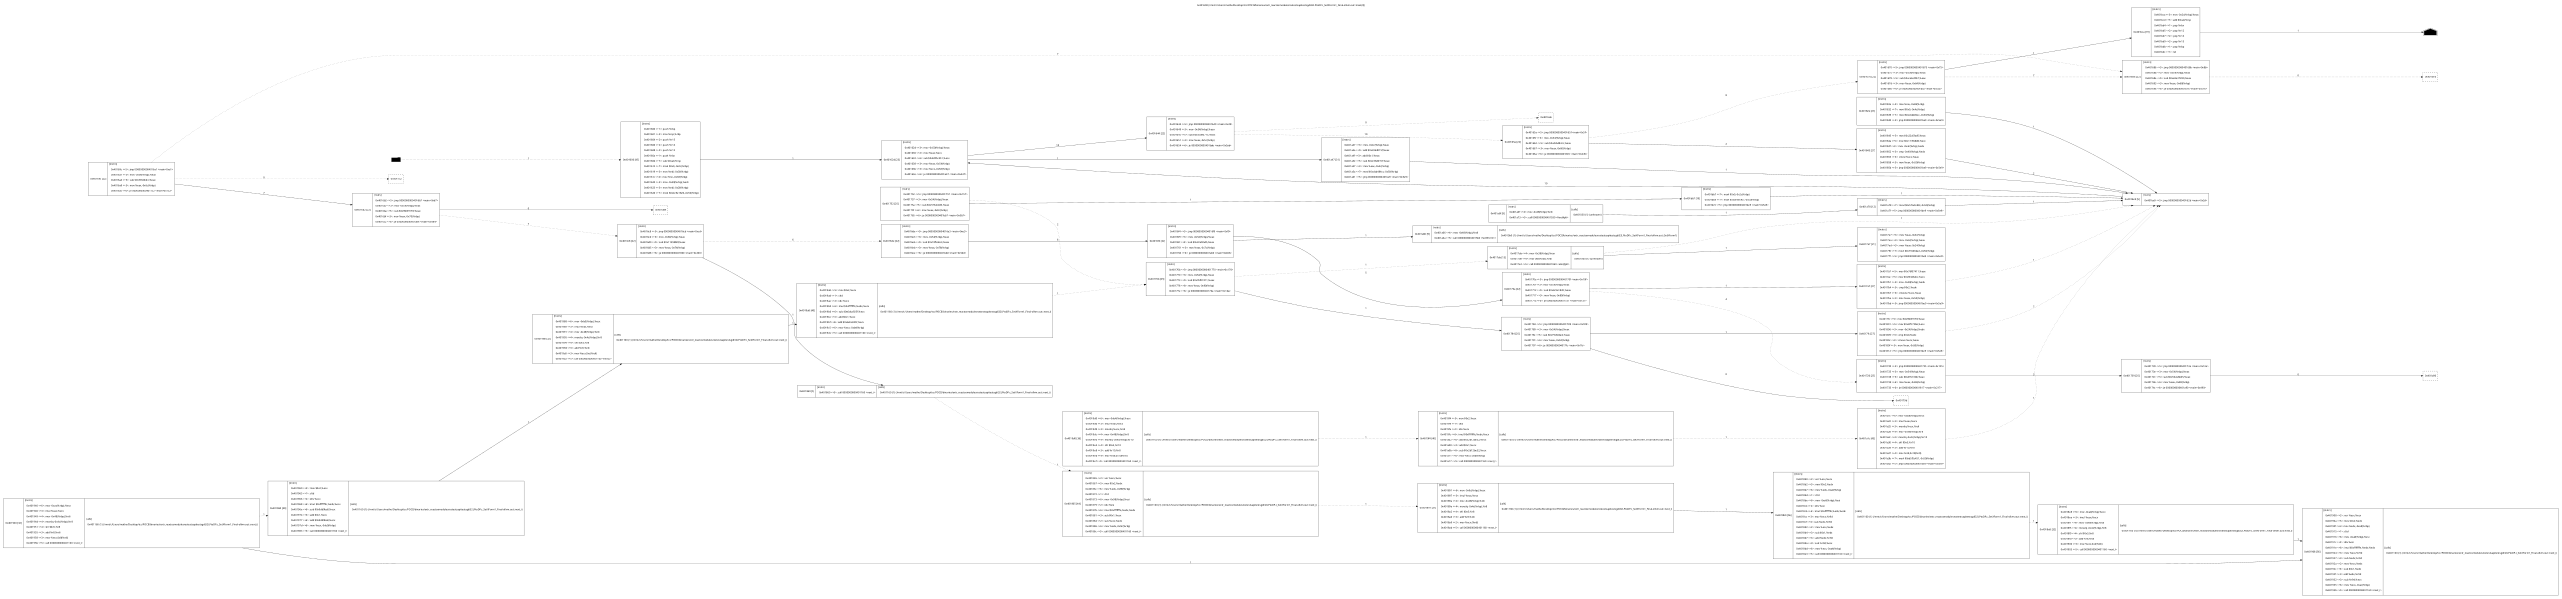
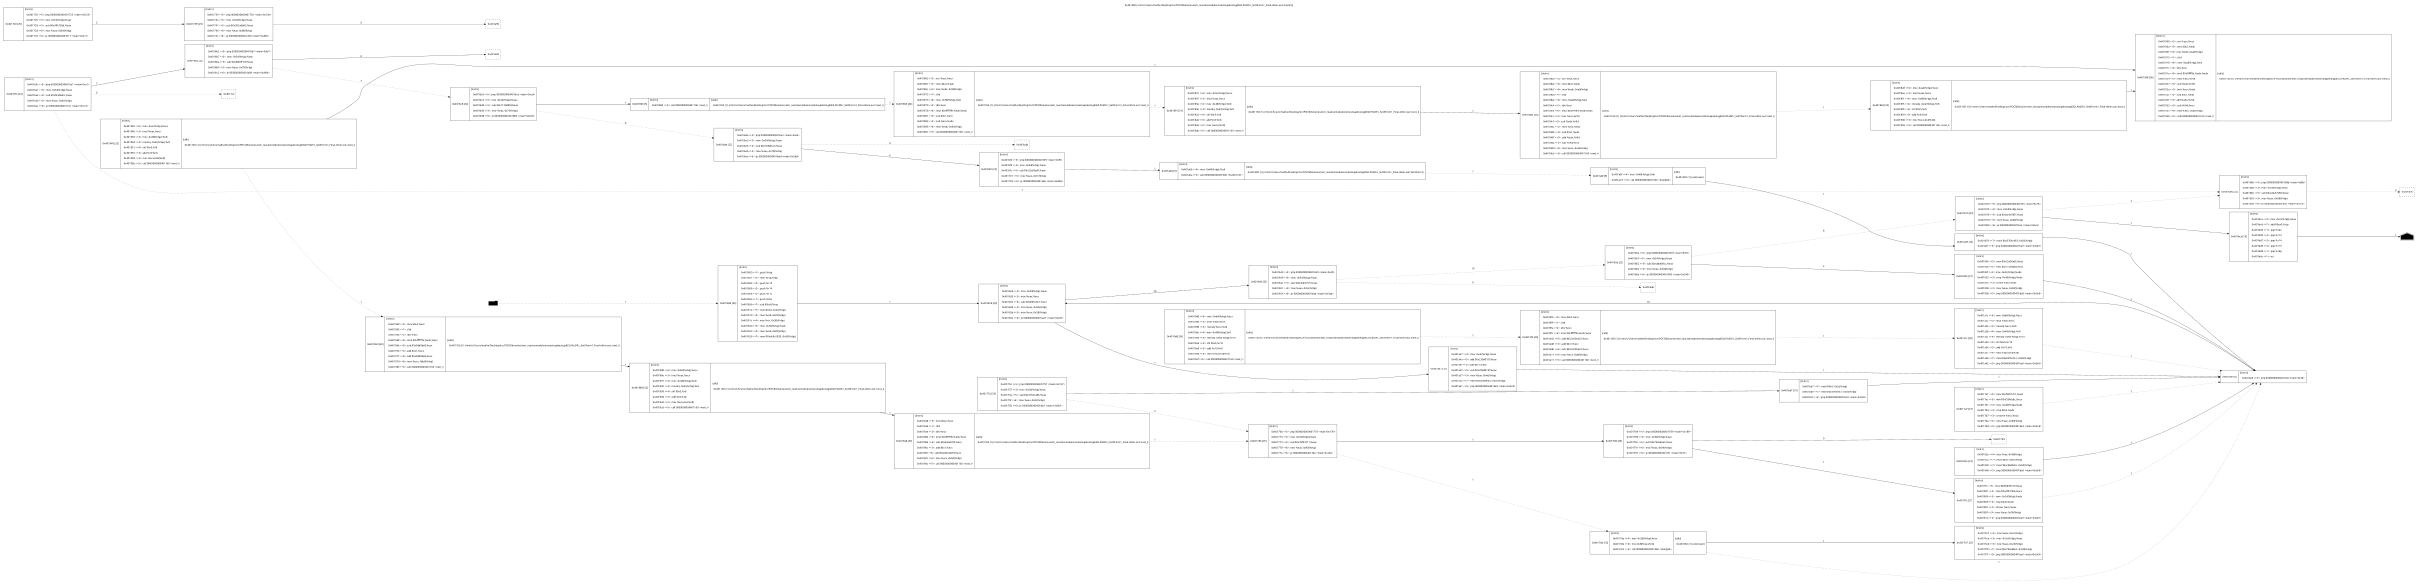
node "0x401bdd": added
edge "0x401a66 [9]" -> "0x401a6f [9]": added, label "1"
node "0x40170a [22]": removed
